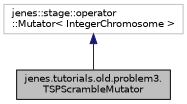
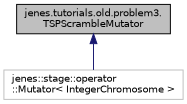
edge "jenes.tutorials.old.problem3. TSPScrambleMutator" -> "jenes::stage::operator ::Mutator< IntegerChromosome >": reversed
